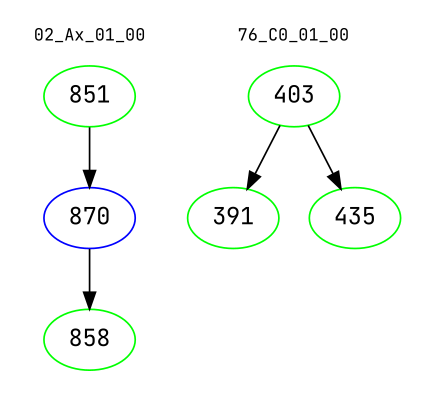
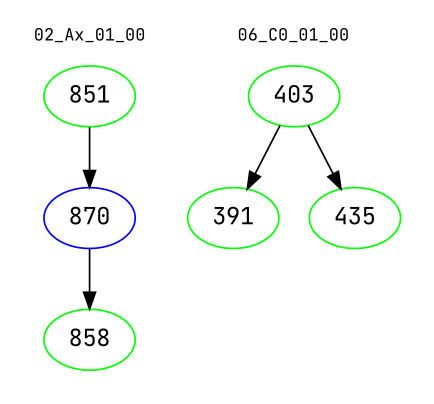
cluster "76_C0_01_00": label "76_C0_01_00" -> "06_C0_01_00"
